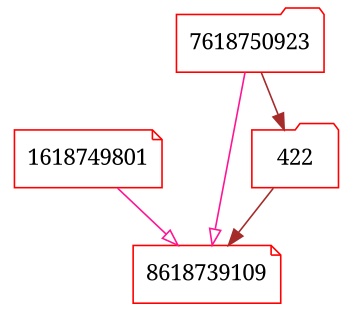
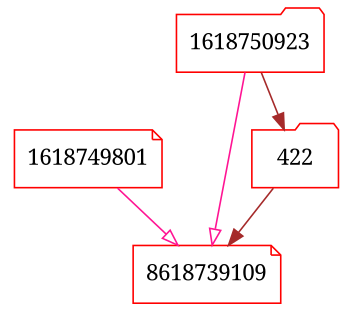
node "7618750923": label "7618750923" -> "1618750923"
